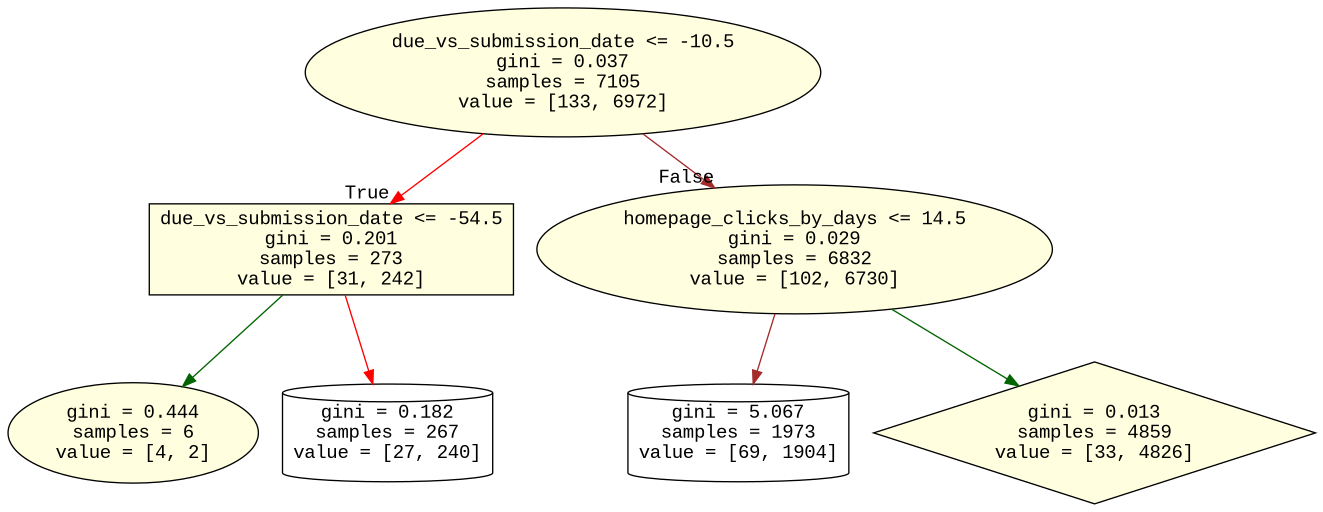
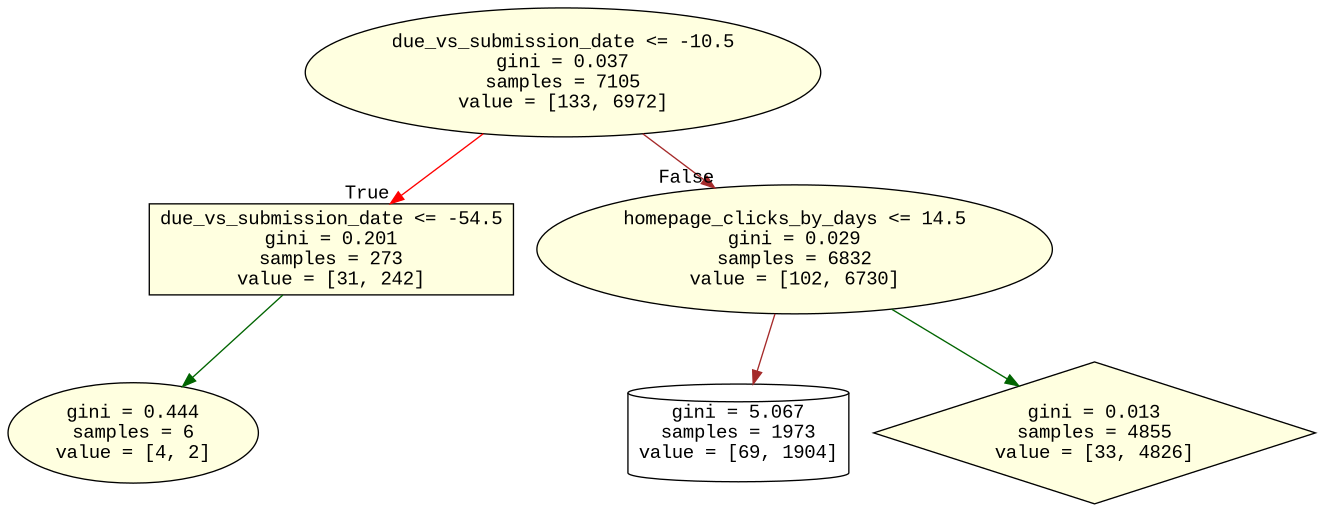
node "gini = 0.182 samples = 267 value = [27, 240]": removed
node "gini = 0.013 samples = 4859 value = [33, 4826]": label "gini = 0.013 samples = 4859 value = [33, 4826]" -> "gini = 0.013 samples = 4855 value = [33, 4826]"
